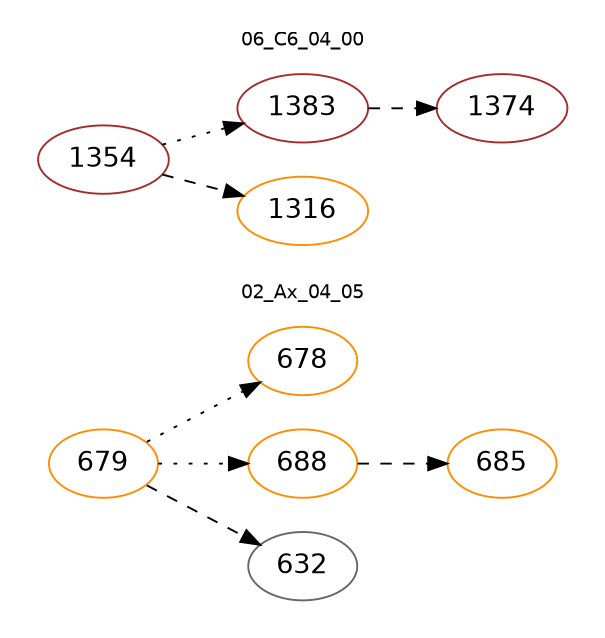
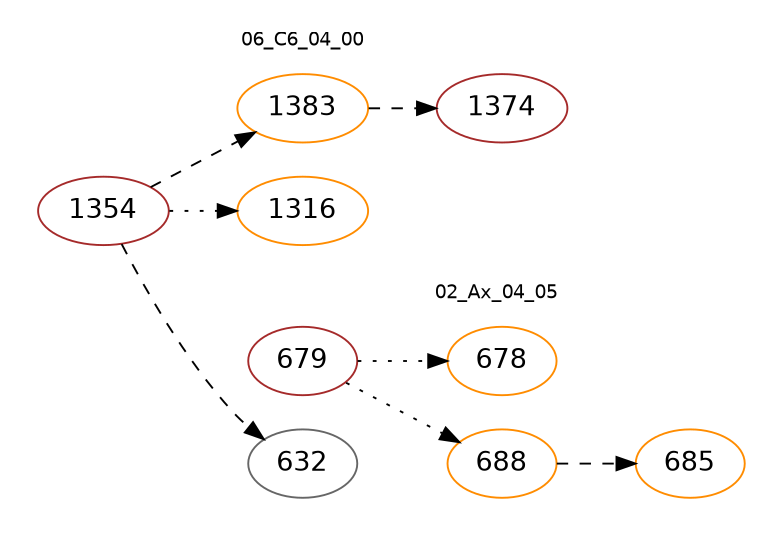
node "1383": color brown -> darkorange
edge "1354" -> "1383": style dotted -> dashed
edge "1354" -> "1316": style dashed -> dotted
node "679": color darkorange -> brown
edge "679" -> "632": now "1354" -> "632"
